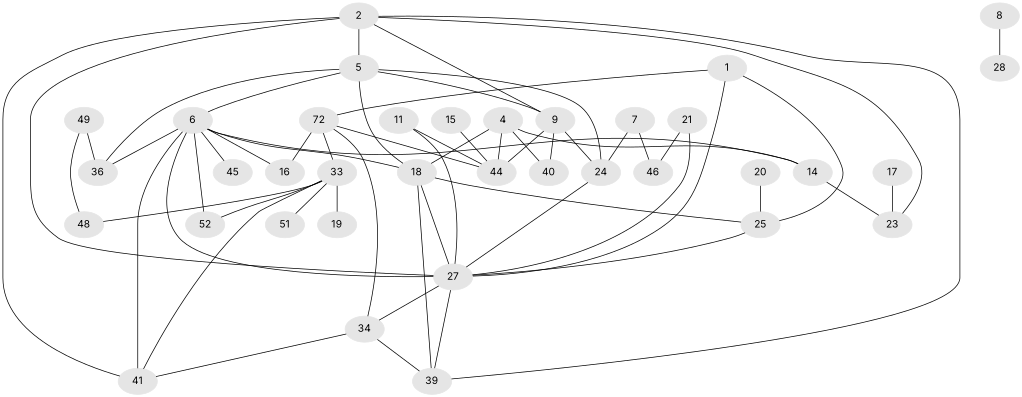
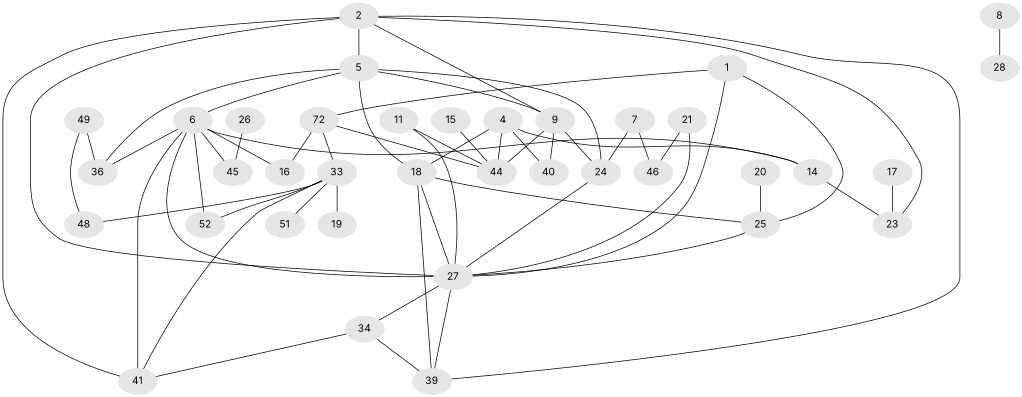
node "26": added
edge "6" -- "18": removed
edge "72" -- "34": removed
